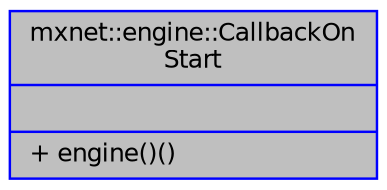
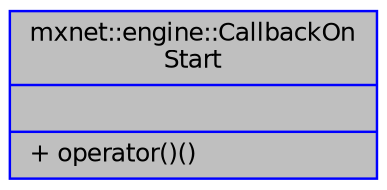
node "mxnet::engine::CallbackOn": text "+ engine()()" -> "+ operator()()"
